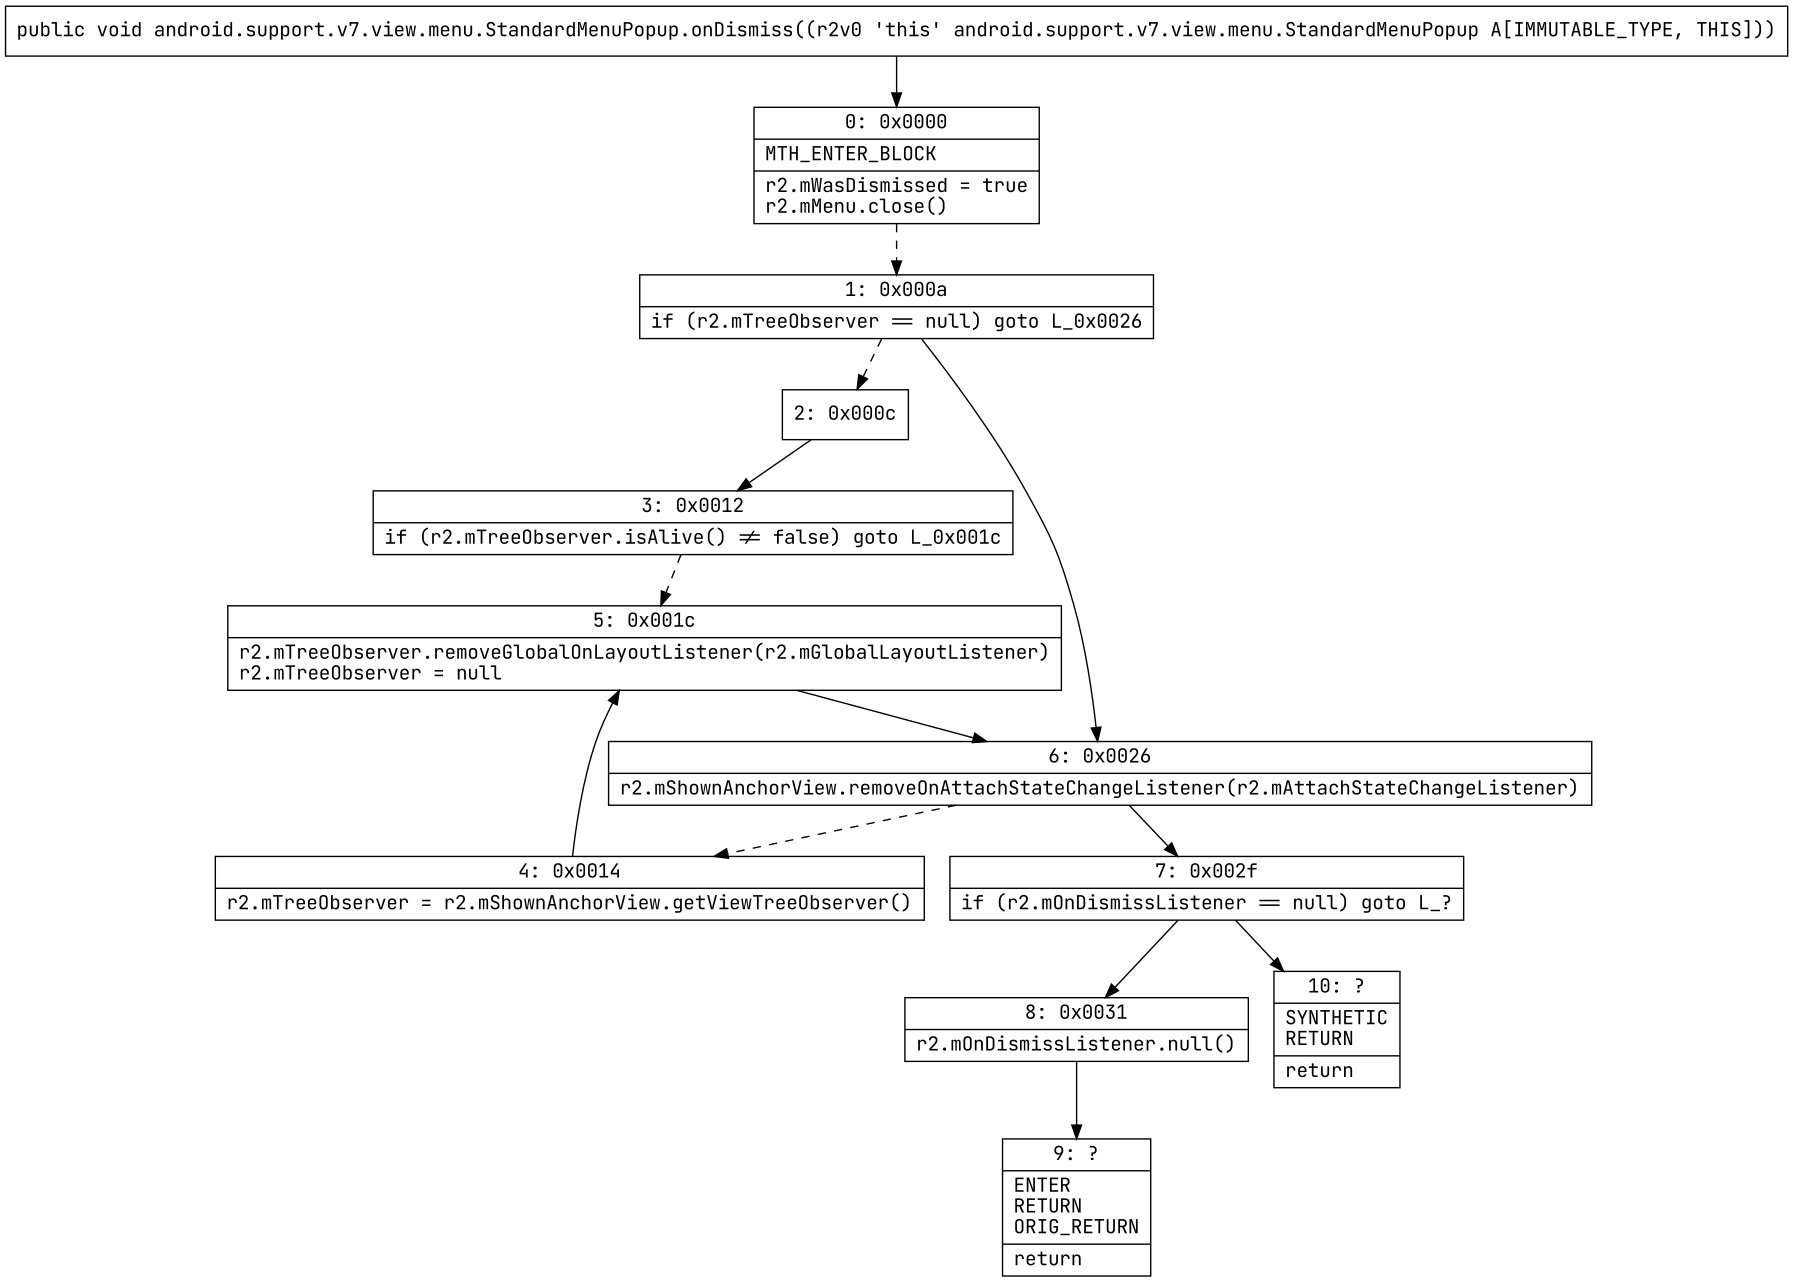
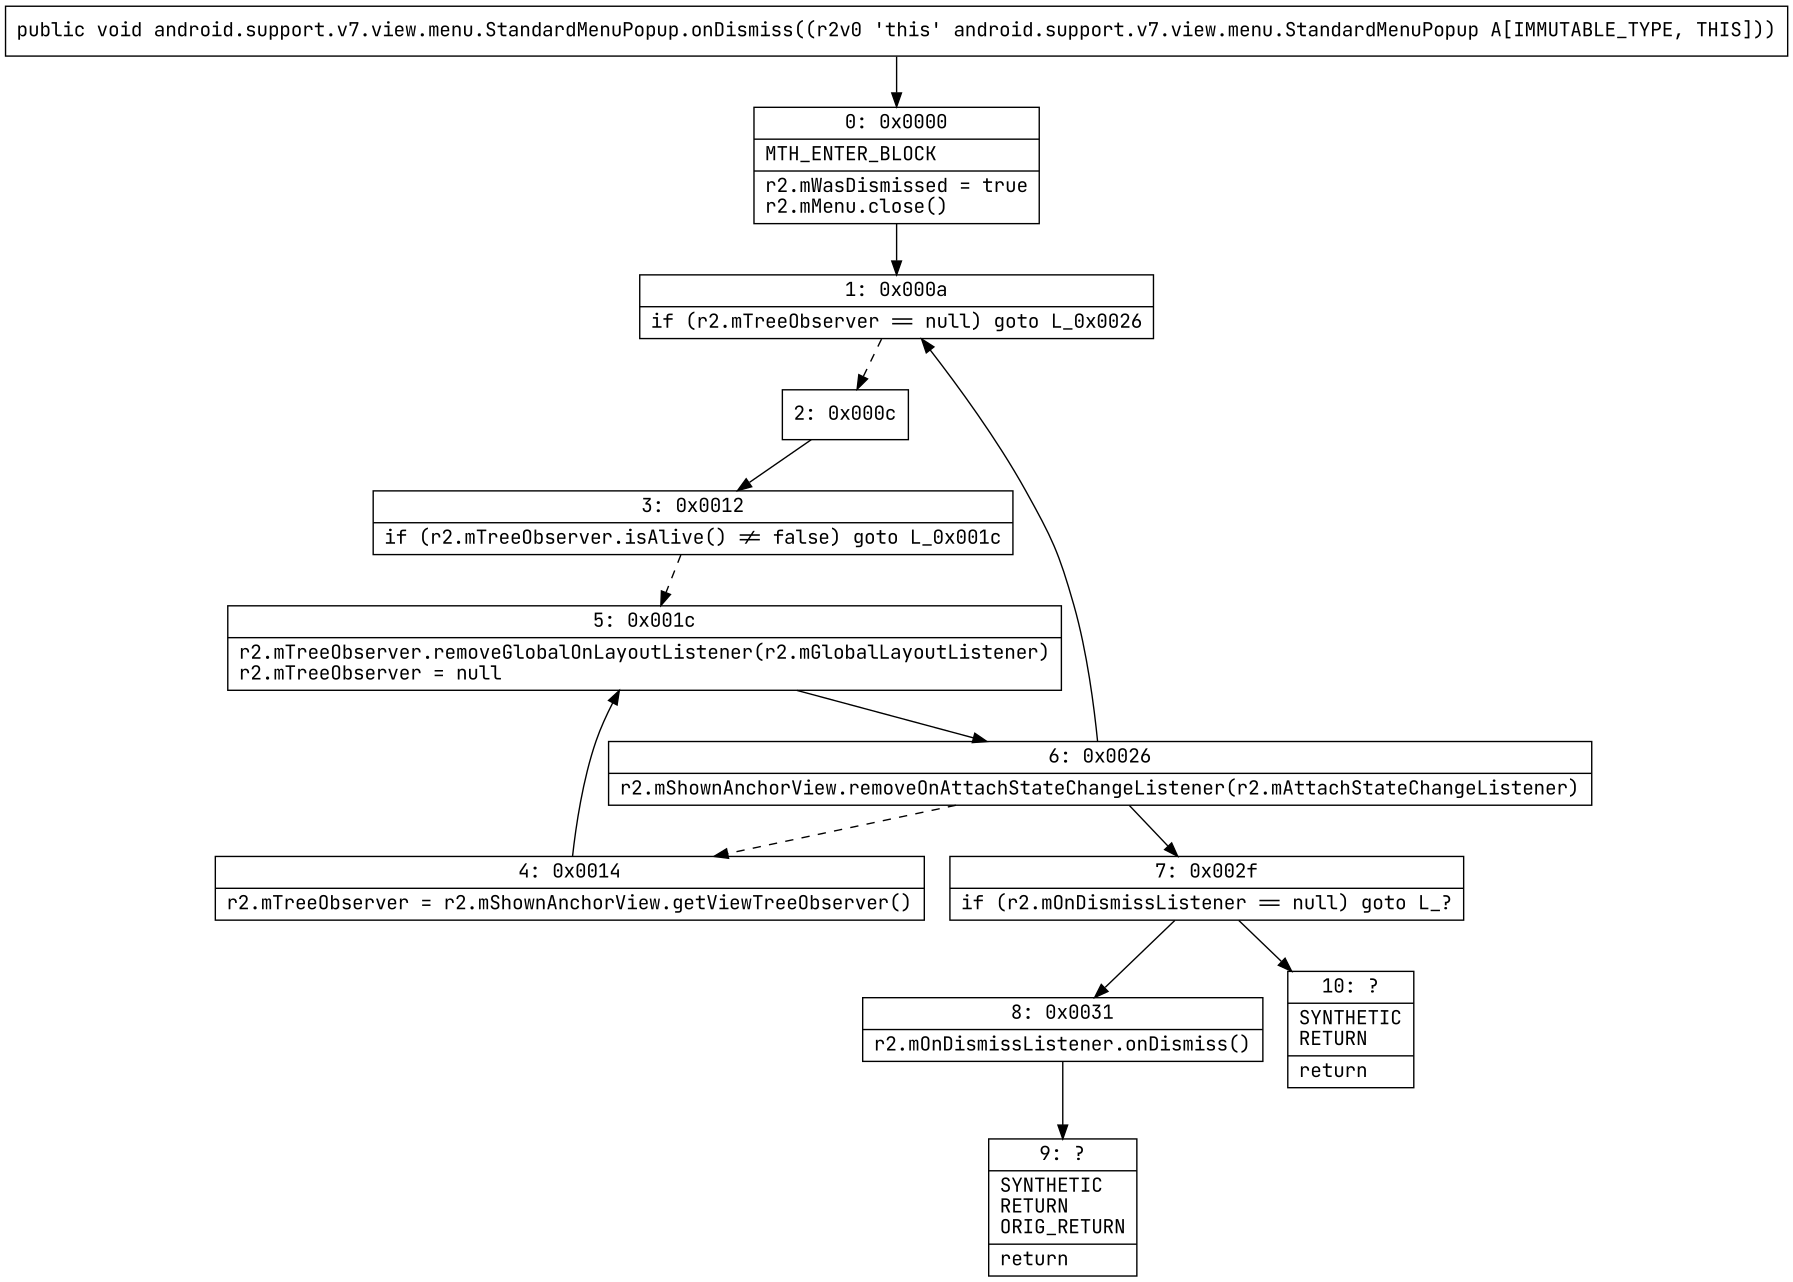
edge "0: 0x0000" -> "1: 0x000a": style dashed -> solid
edge "1: 0x000a" -> "6: 0x0026": reversed
node "8: 0x0031": text "r2.mOnDismissListener.null()" -> "r2.mOnDismissListener.onDismiss()"
node "9: ?": text "ENTER" -> "SYNTHETIC"
